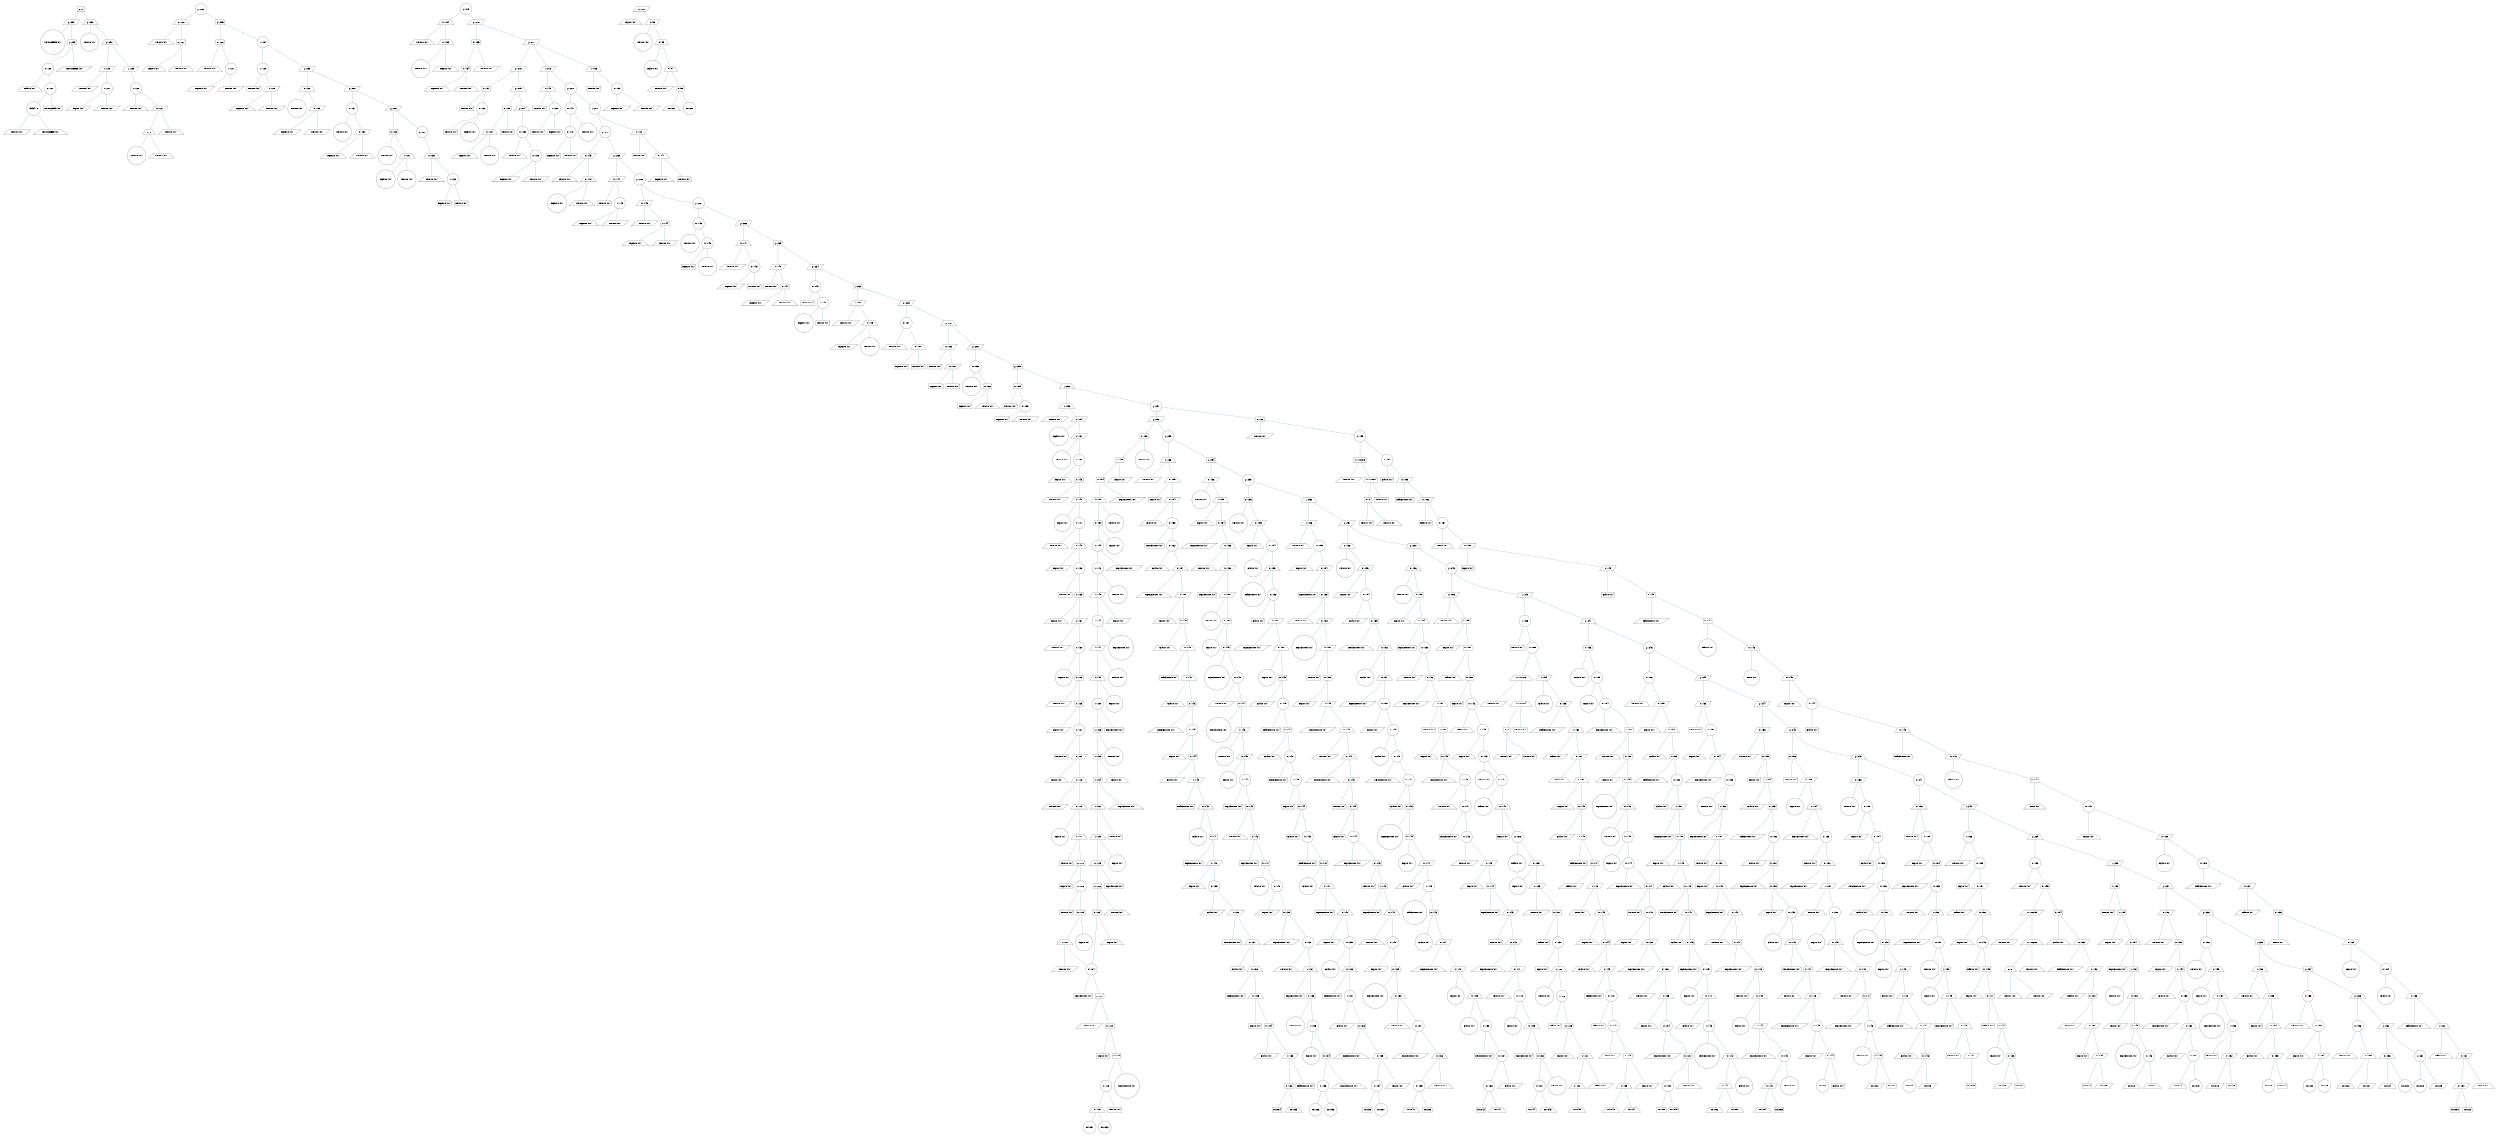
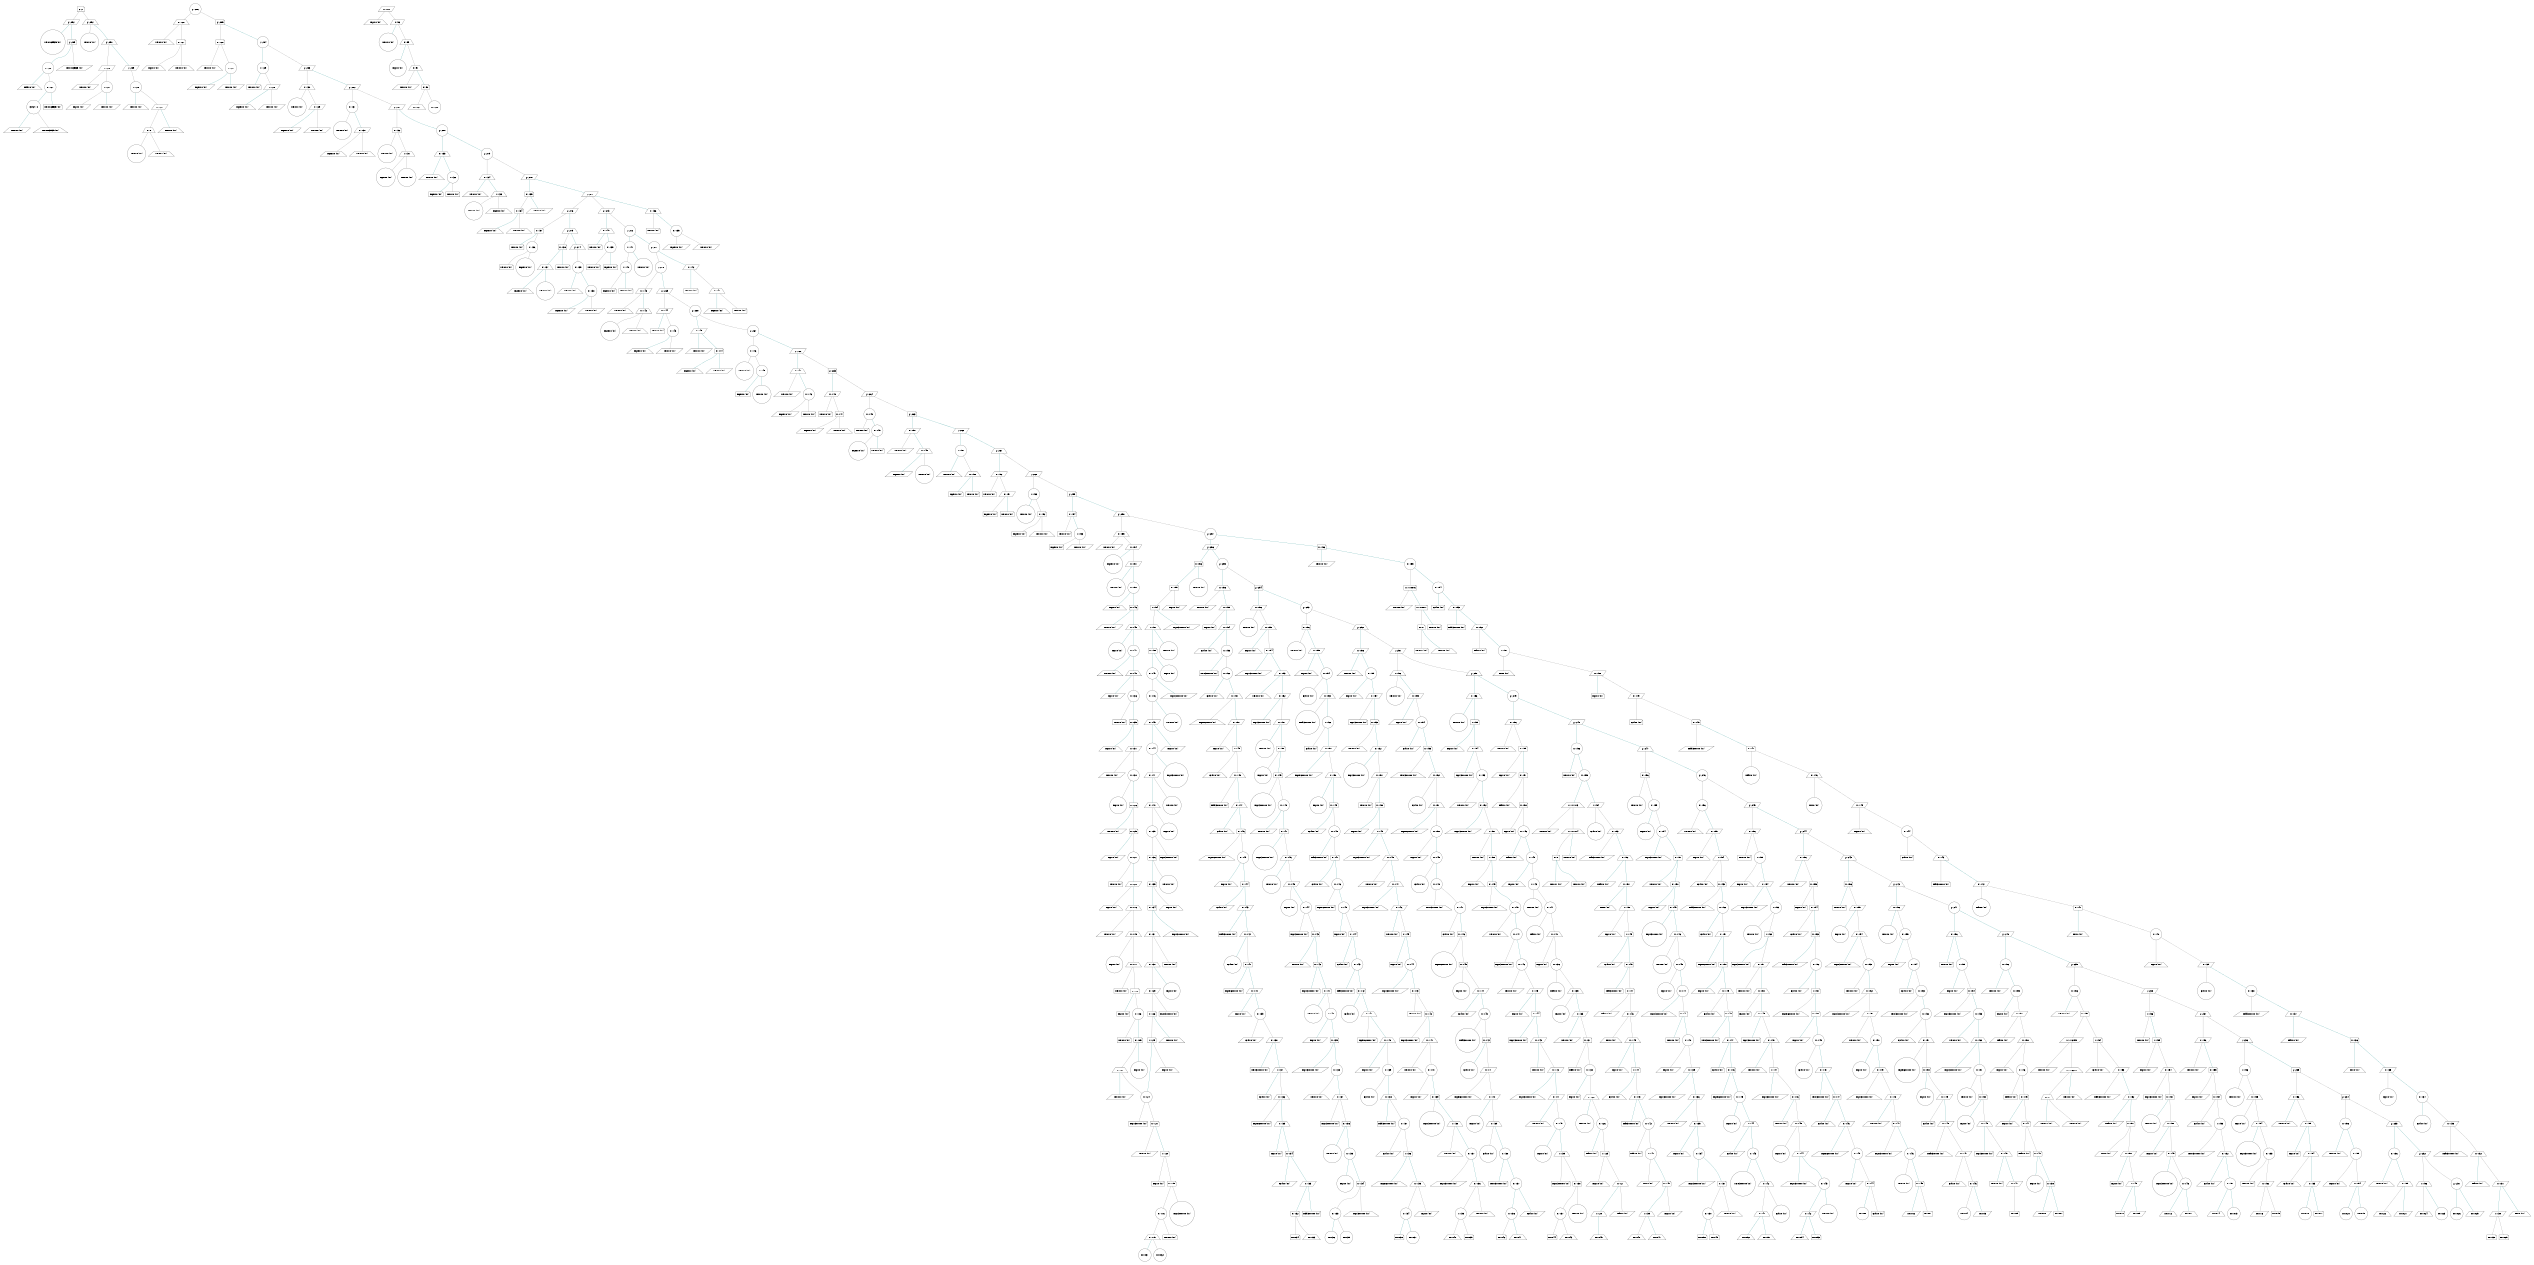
edge "y>280" -- "y>279": added
